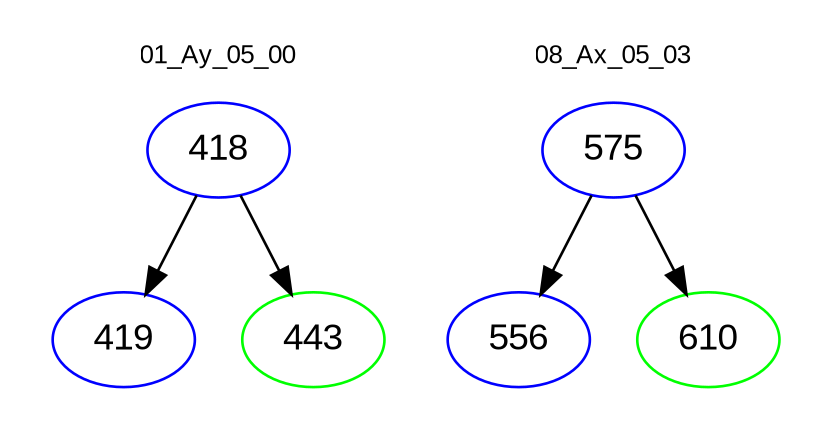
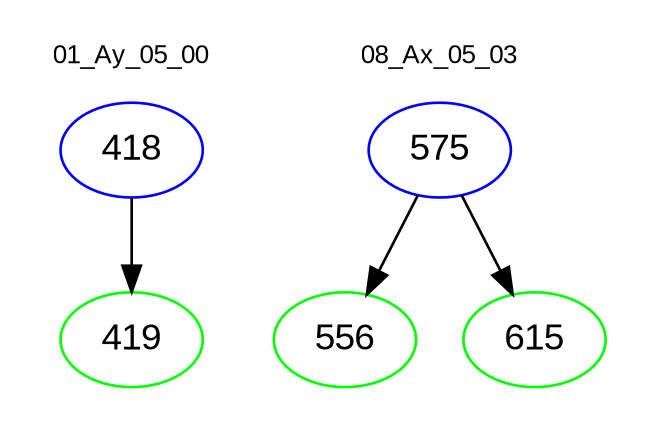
node "419": color blue -> green
node "443": removed
node "556": color blue -> green
node "610": label "610" -> "615"
